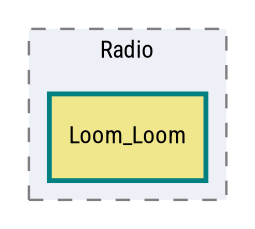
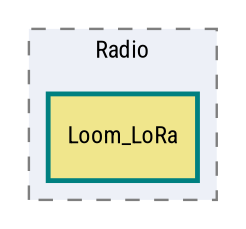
node "Loom_Loom": label "Loom_Loom" -> "Loom_LoRa"
